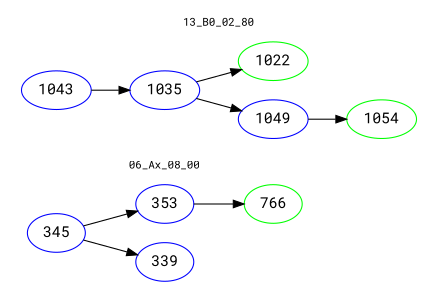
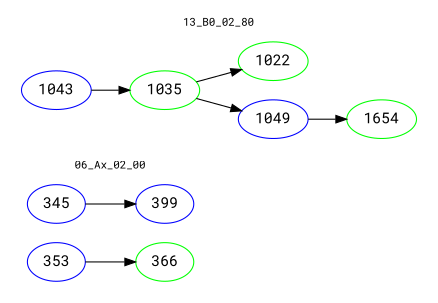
node "1035": color blue -> green
node "1054": label "1054" -> "1654"
cluster "06_Ax_08_00": label "06_Ax_08_00" -> "06_Ax_02_00"
node "766": label "766" -> "366"
edge "345" -> "353": removed
node "339": label "339" -> "399"
